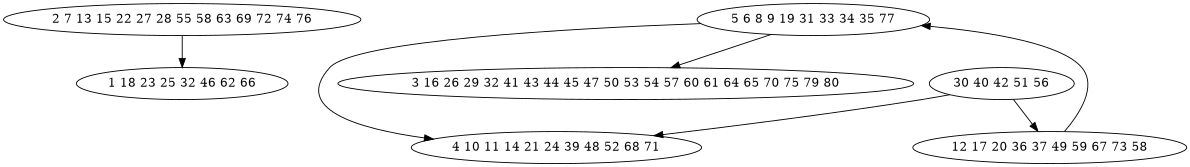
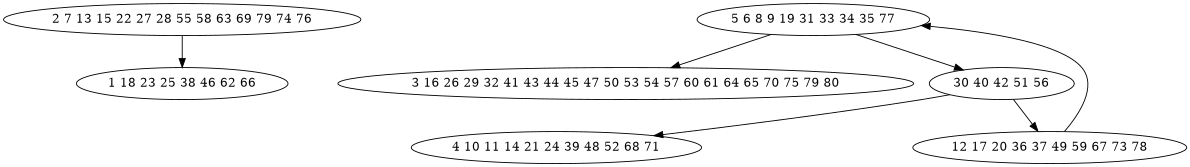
node "2 7 13 15 22 27 28 55 58 63 69 72 74 76": label "2 7 13 15 22 27 28 55 58 63 69 72 74 76" -> "2 7 13 15 22 27 28 55 58 63 69 79 74 76"
edge "5 6 8 9 19 31 33 34 35 77" -> "4 10 11 14 21 24 39 48 52 68 71": now "5 6 8 9 19 31 33 34 35 77" -> "30 40 42 51 56"
node "1 18 23 25 32 46 62 66": label "1 18 23 25 32 46 62 66" -> "1 18 23 25 38 46 62 66"
node "12 17 20 36 37 49 59 67 73 58": label "12 17 20 36 37 49 59 67 73 58" -> "12 17 20 36 37 49 59 67 73 78"
